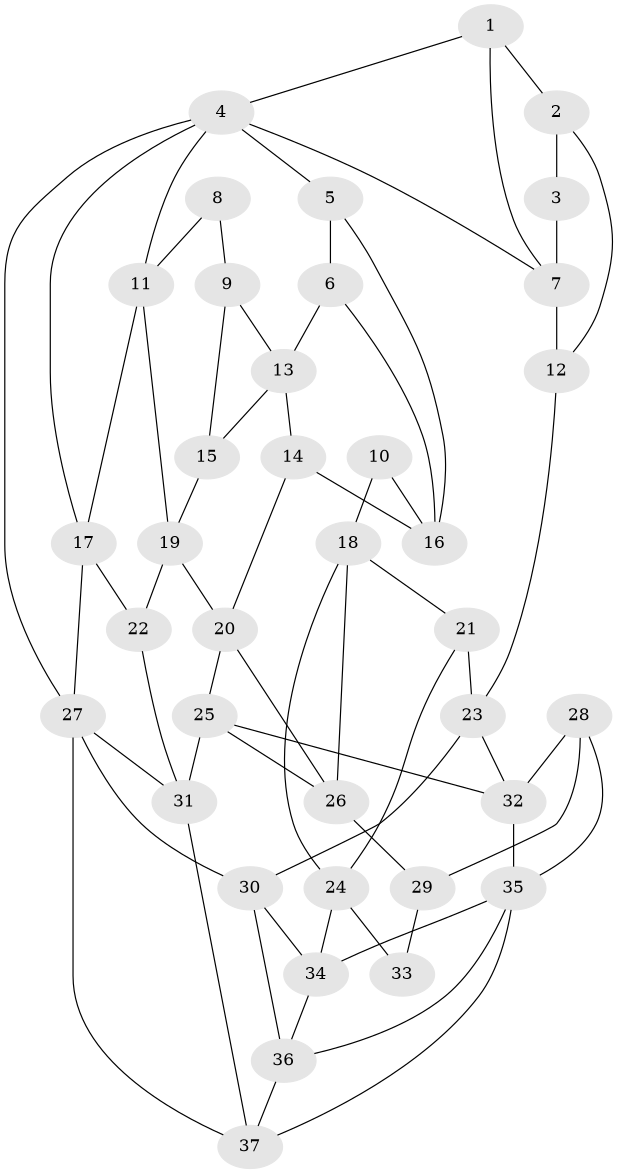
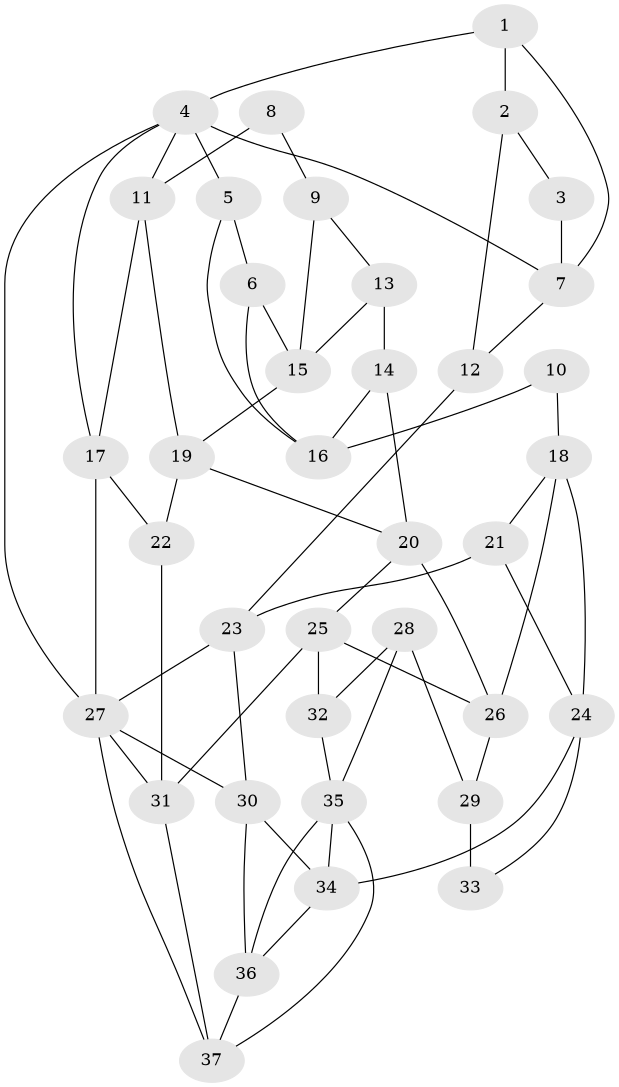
edge "6" -- "13": now "6" -- "15"
edge "23" -- "32": now "23" -- "27"
